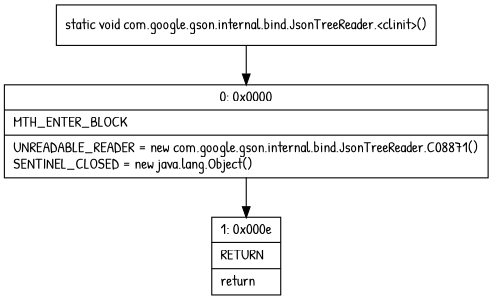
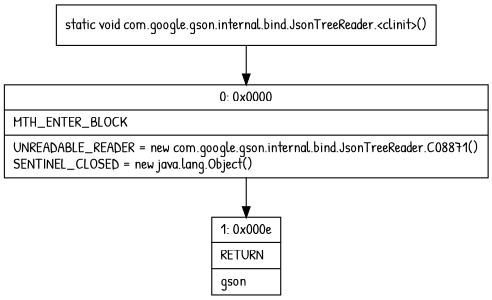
node "1: 0x000e": text "return" -> "gson"
